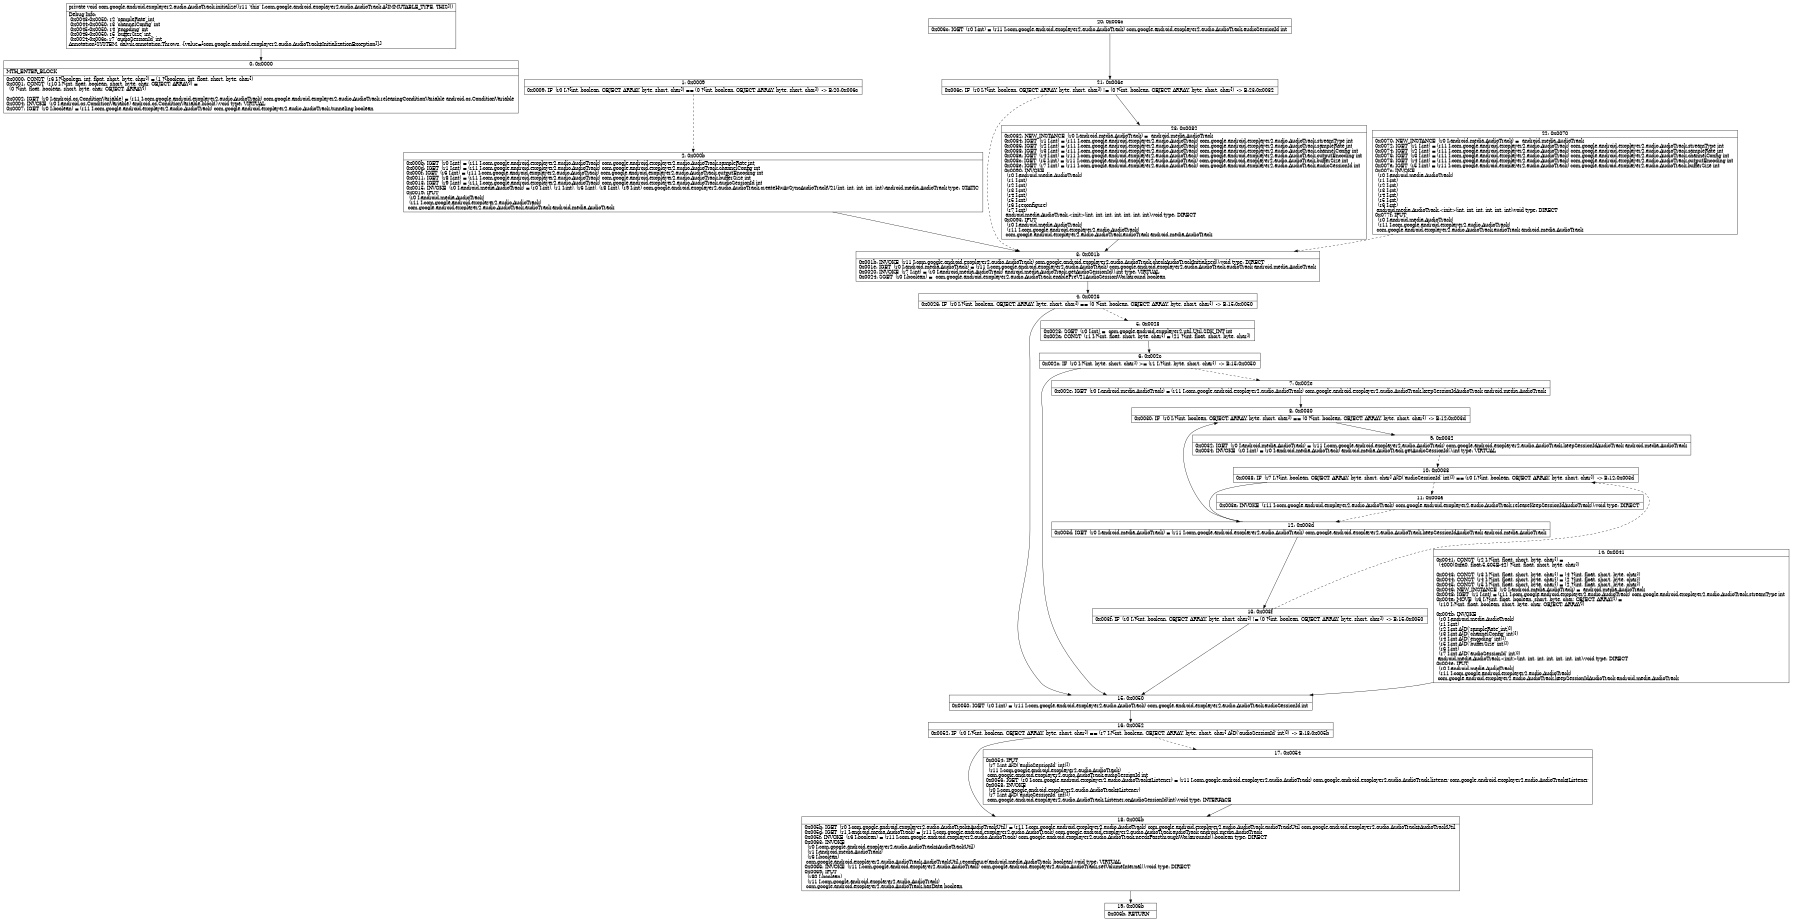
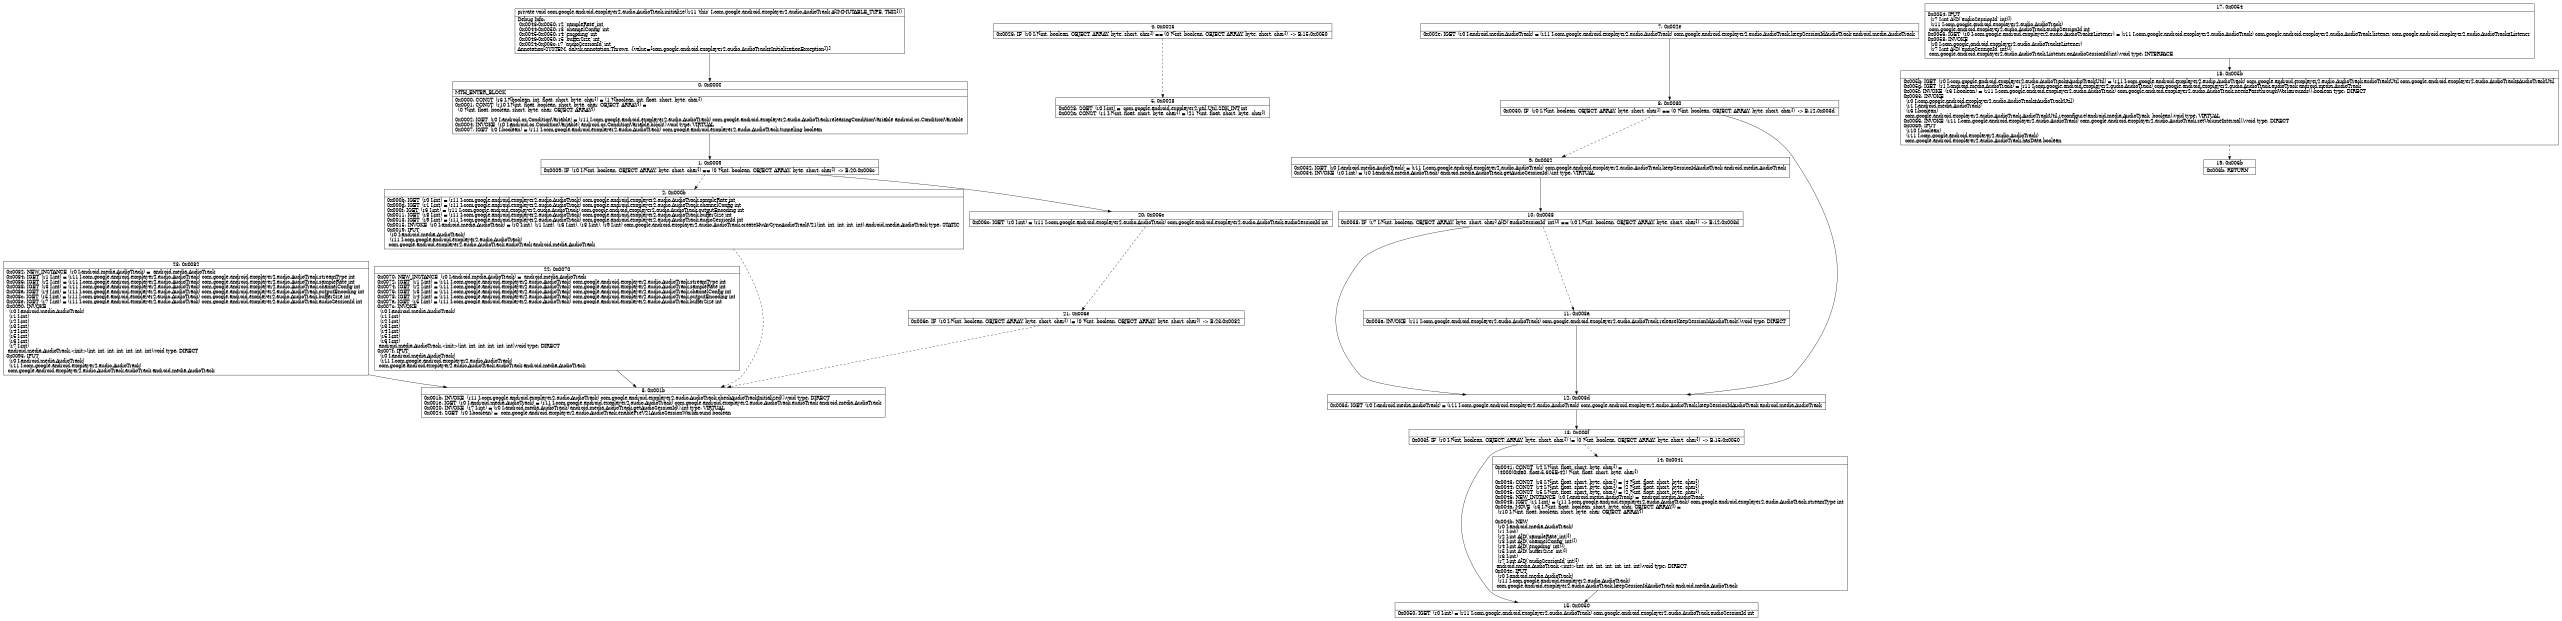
edge "20: 0x006c" -> "21: 0x006e": style solid -> dashed
edge "21: 0x006e" -> "23: 0x0082": removed
edge "0: 0x0000" -> "1: 0x0009": added
edge "1: 0x0009" -> "20: 0x006c": added
node "23: 0x0082": text "(r6 I:reconfigure)" -> "(r6 I:int)"
node "22: 0x0070": text "0x077f: IPUT" -> "0x007f: IPUT"
edge "2: 0x000b" -> "3: 0x001b": style solid -> dashed
edge "22: 0x0070" -> "3: 0x001b": style dashed -> solid
edge "3: 0x001b" -> "4: 0x0026": removed
node "6: 0x002c": removed
edge "8: 0x0030" -> "9: 0x0032": style solid -> dashed
edge "9: 0x0032" -> "10: 0x0038": style dashed -> solid
edge "12: 0x003d" -> "8: 0x0030": reversed
edge "4: 0x0026" -> "15: 0x0050": removed
edge "11: 0x003a" -> "12: 0x003d": style dashed -> solid
edge "13: 0x003f" -> "10: 0x0038": now "13: 0x003f" -> "14: 0x0041"
node "14: 0x0041": text "0x004b: INVOKE" -> "0x004b: NEW"
node "16: 0x0052": removed
node "18: 0x005b": text "(r80 I:boolean)" -> "(r10 I:boolean)"
edge "18: 0x005b" -> "19: 0x006b": style solid -> dashed
